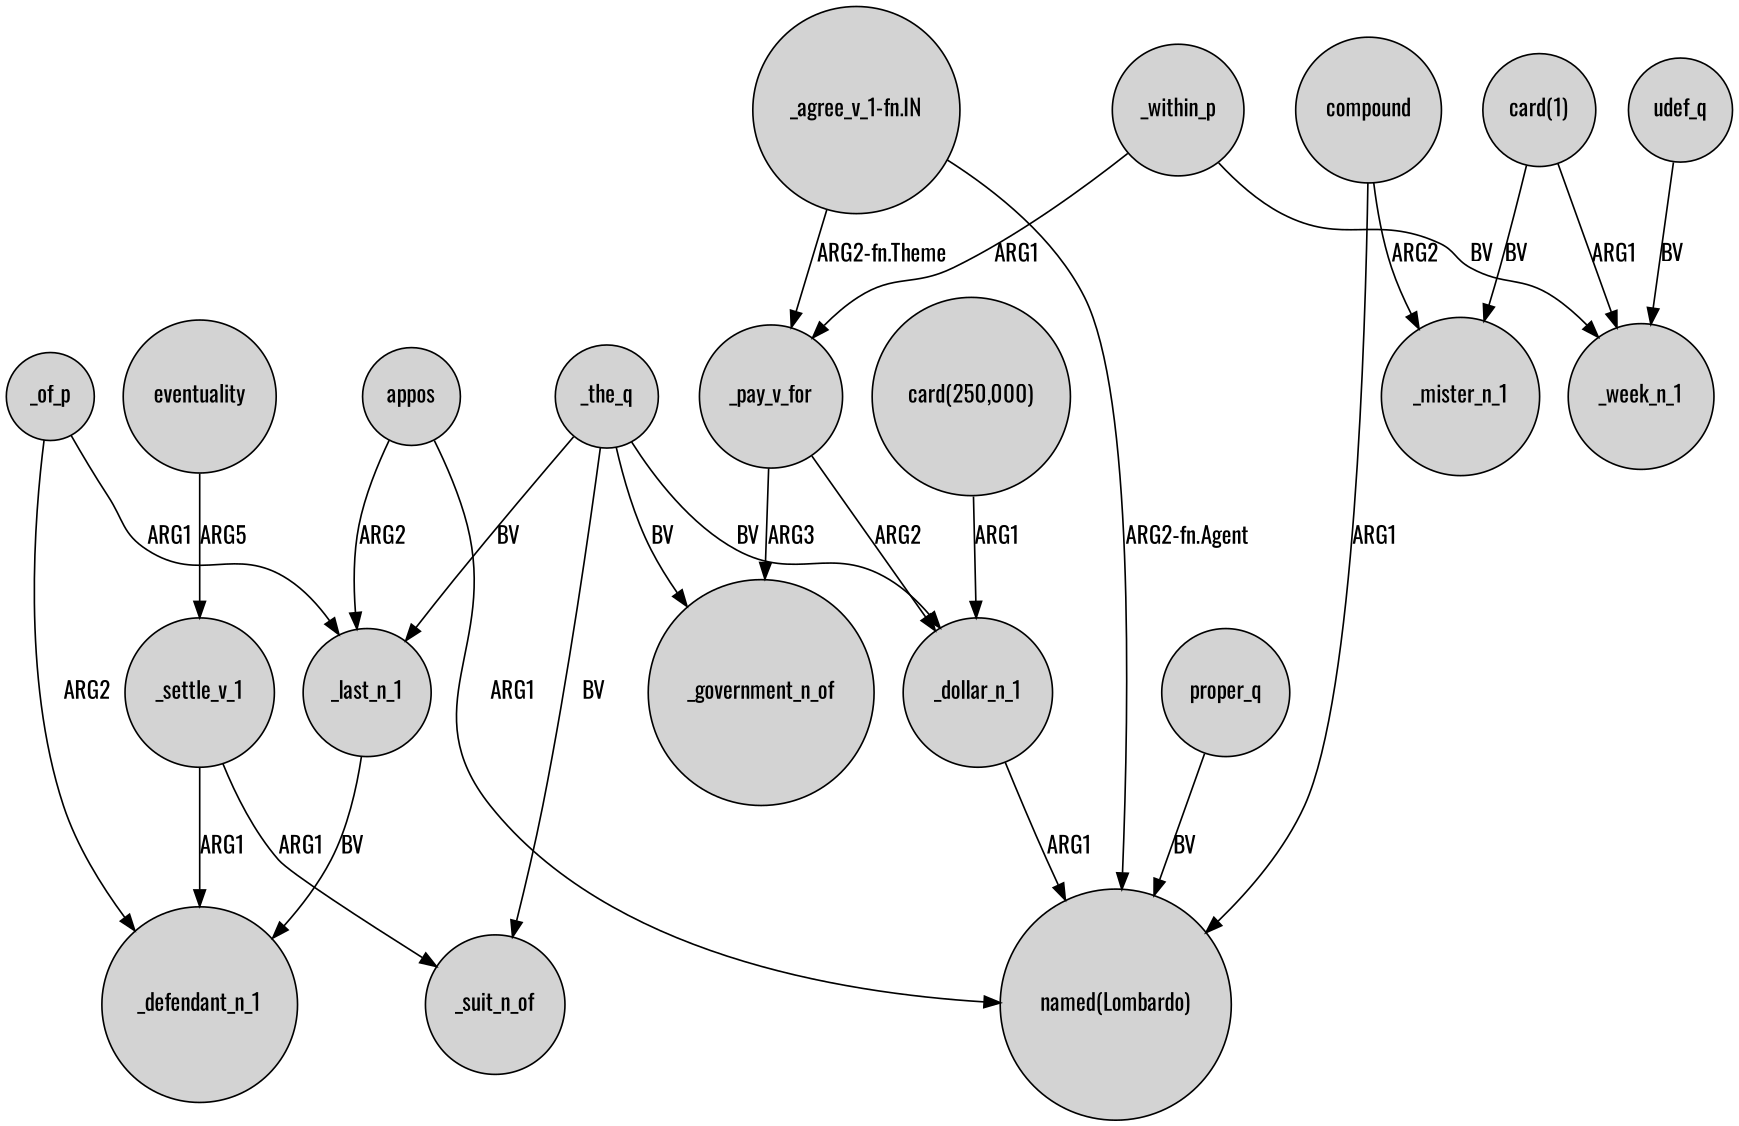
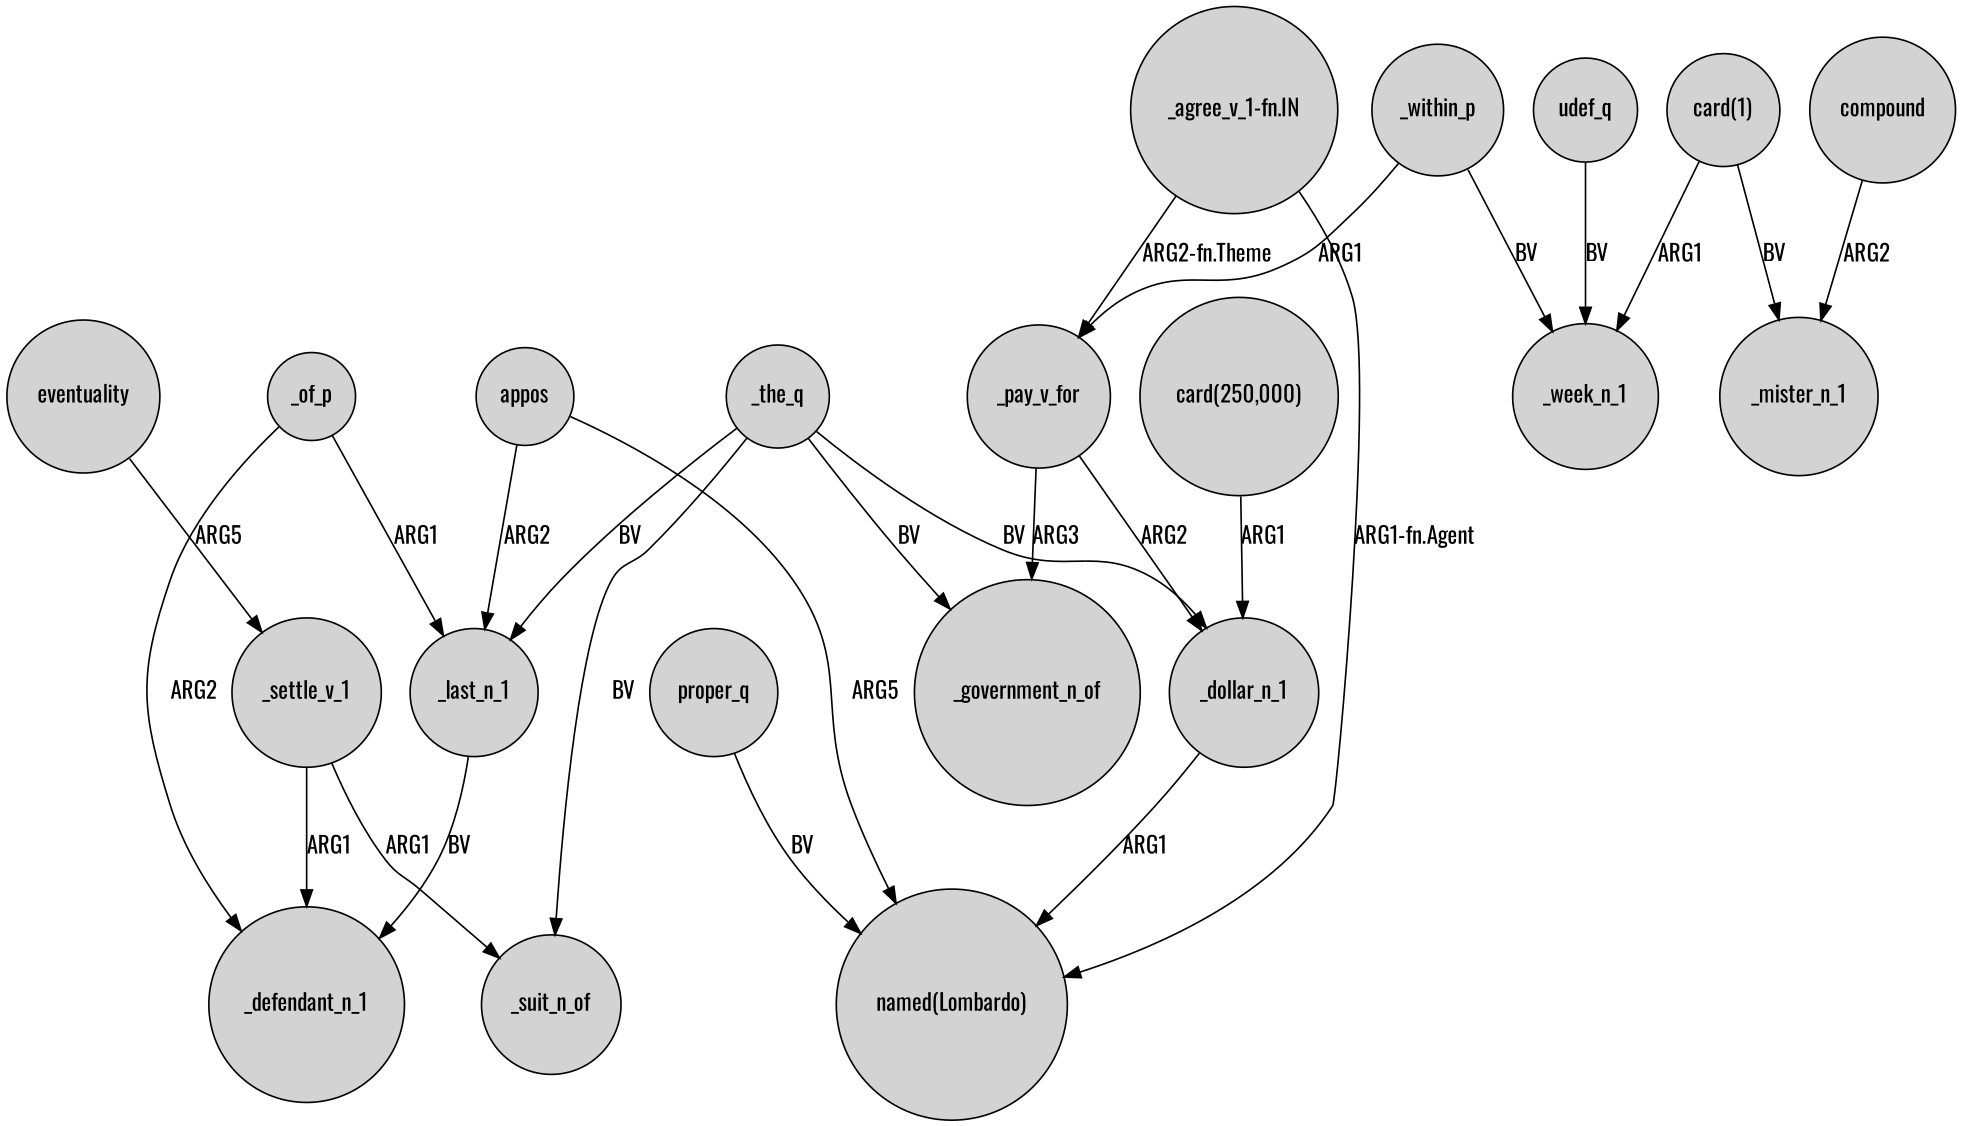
edge "_agree_v_1-fn.IN" -> "named(Lombardo)": label "ARG2-fn.Agent" -> "ARG1-fn.Agent"
edge "compound" -> "named(Lombardo)": removed, label "ARG1"
edge "appos" -> "named(Lombardo)": label "ARG1" -> "ARG5"
